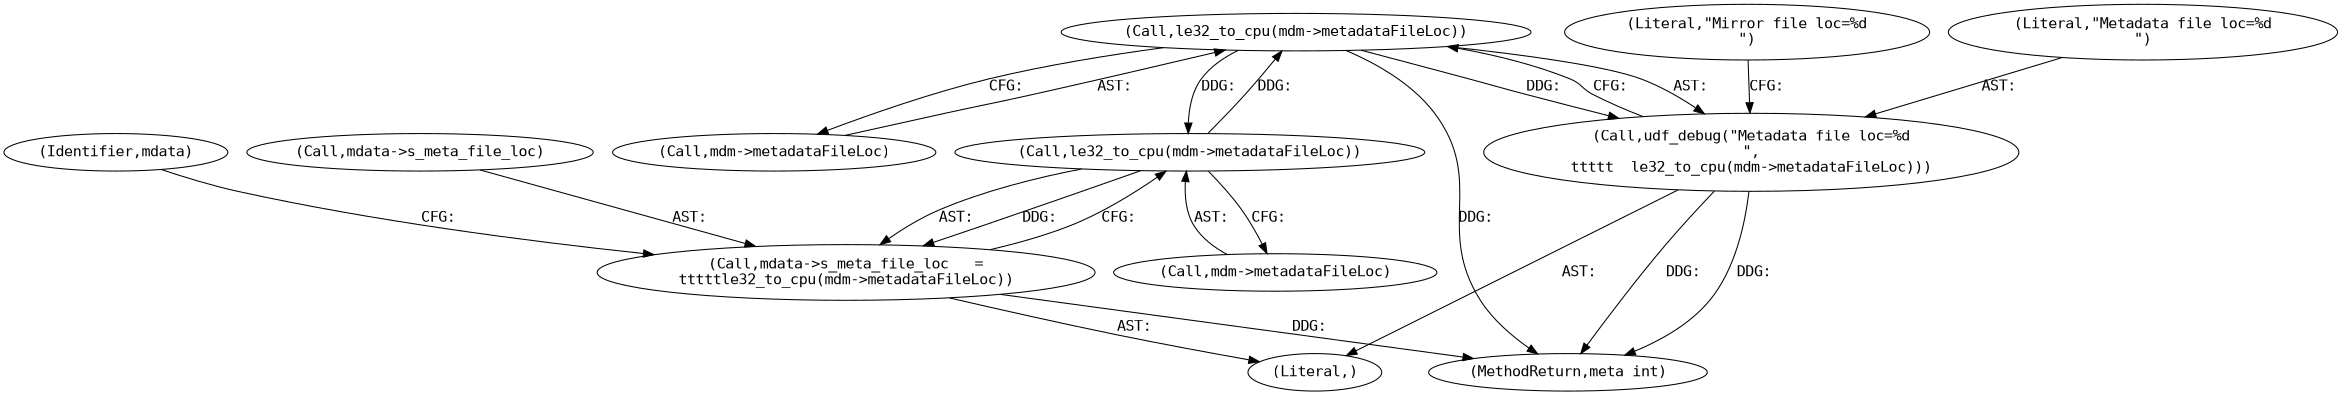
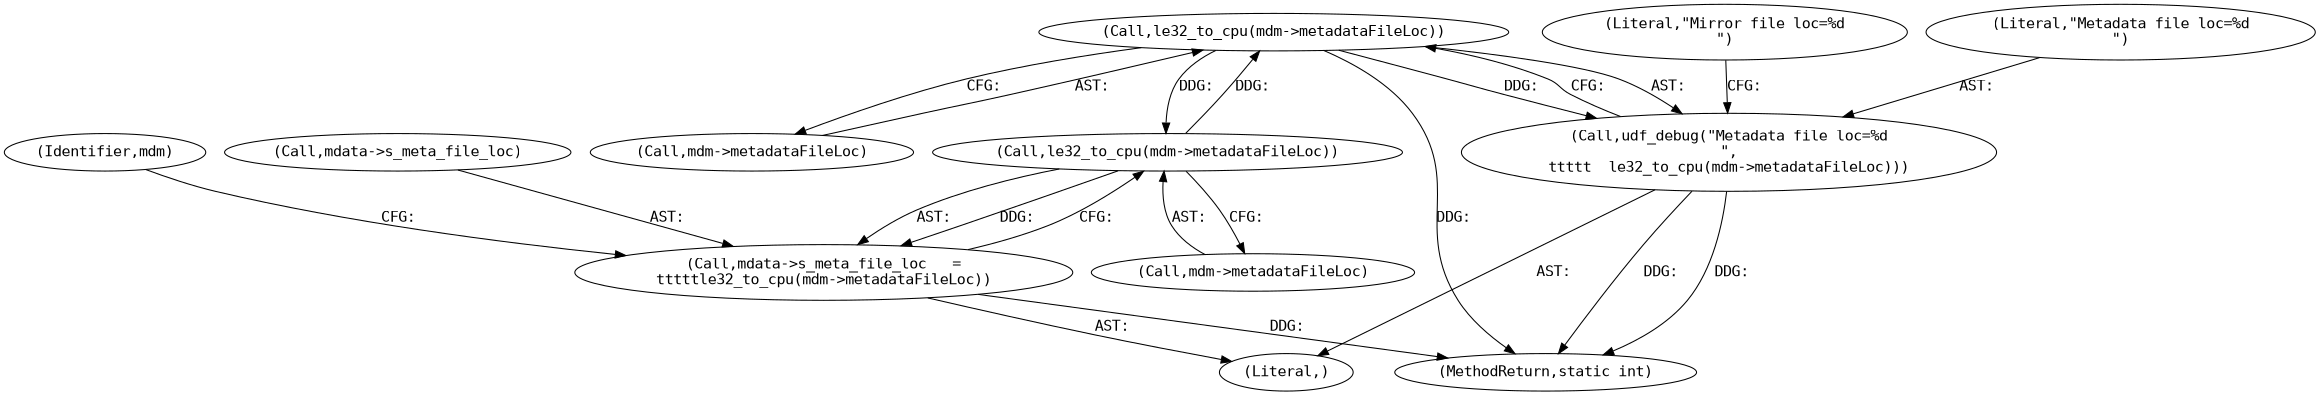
node "(Identifier,mdata)": label "(Identifier,mdata)" -> "(Identifier,mdm)"
node "(MethodReturn,meta int)": label "(MethodReturn,meta int)" -> "(MethodReturn,static int)"
